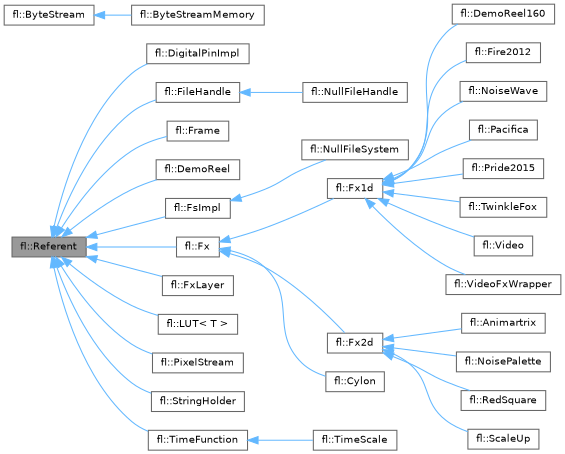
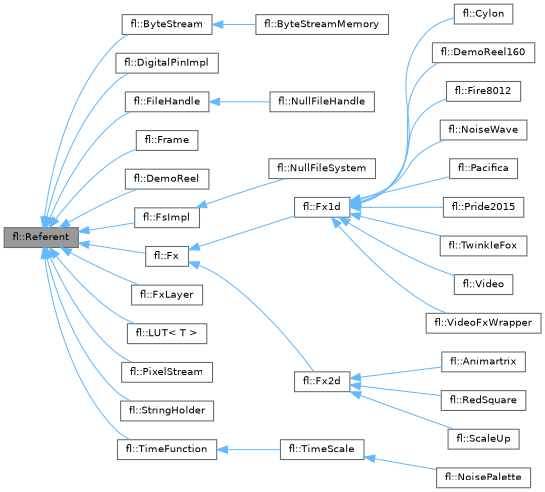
node "fl::Fire2012": label "fl::Fire2012" -> "fl::Fire8012"
edge "fl::ByteStream" -> "fl::Referent": added
edge "fl::Cylon" -> "fl::Fx": now "fl::Cylon" -> "fl::Fx1d"
edge "fl::NoisePalette" -> "fl::Fx2d": now "fl::NoisePalette" -> "fl::TimeScale"
